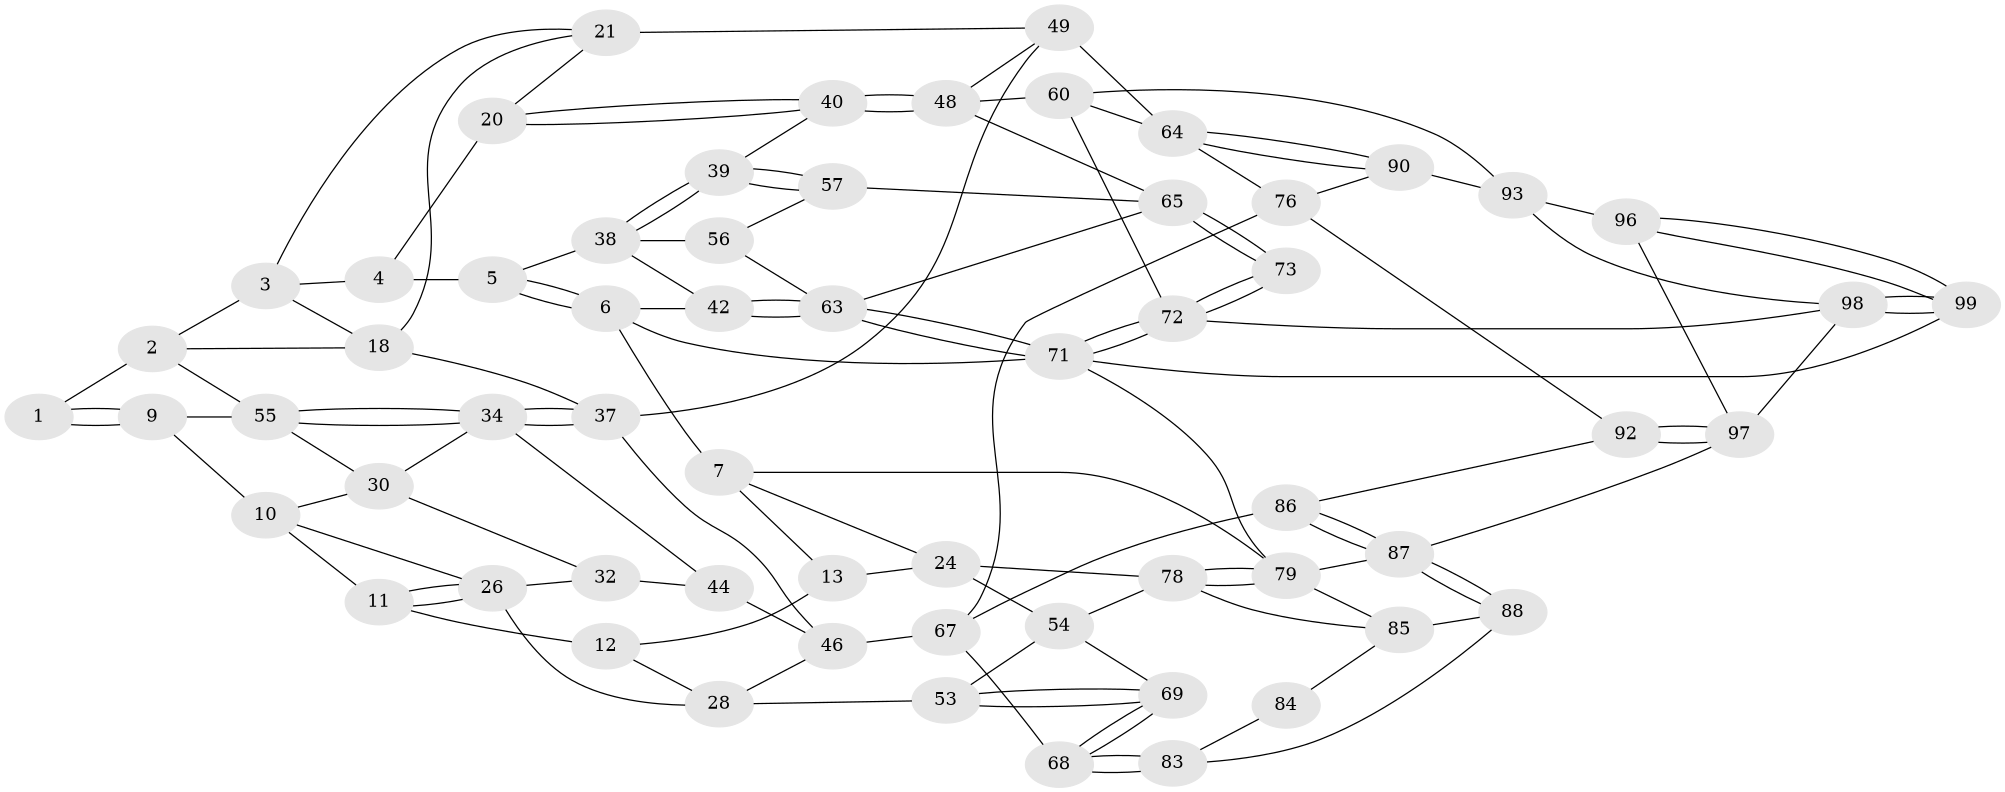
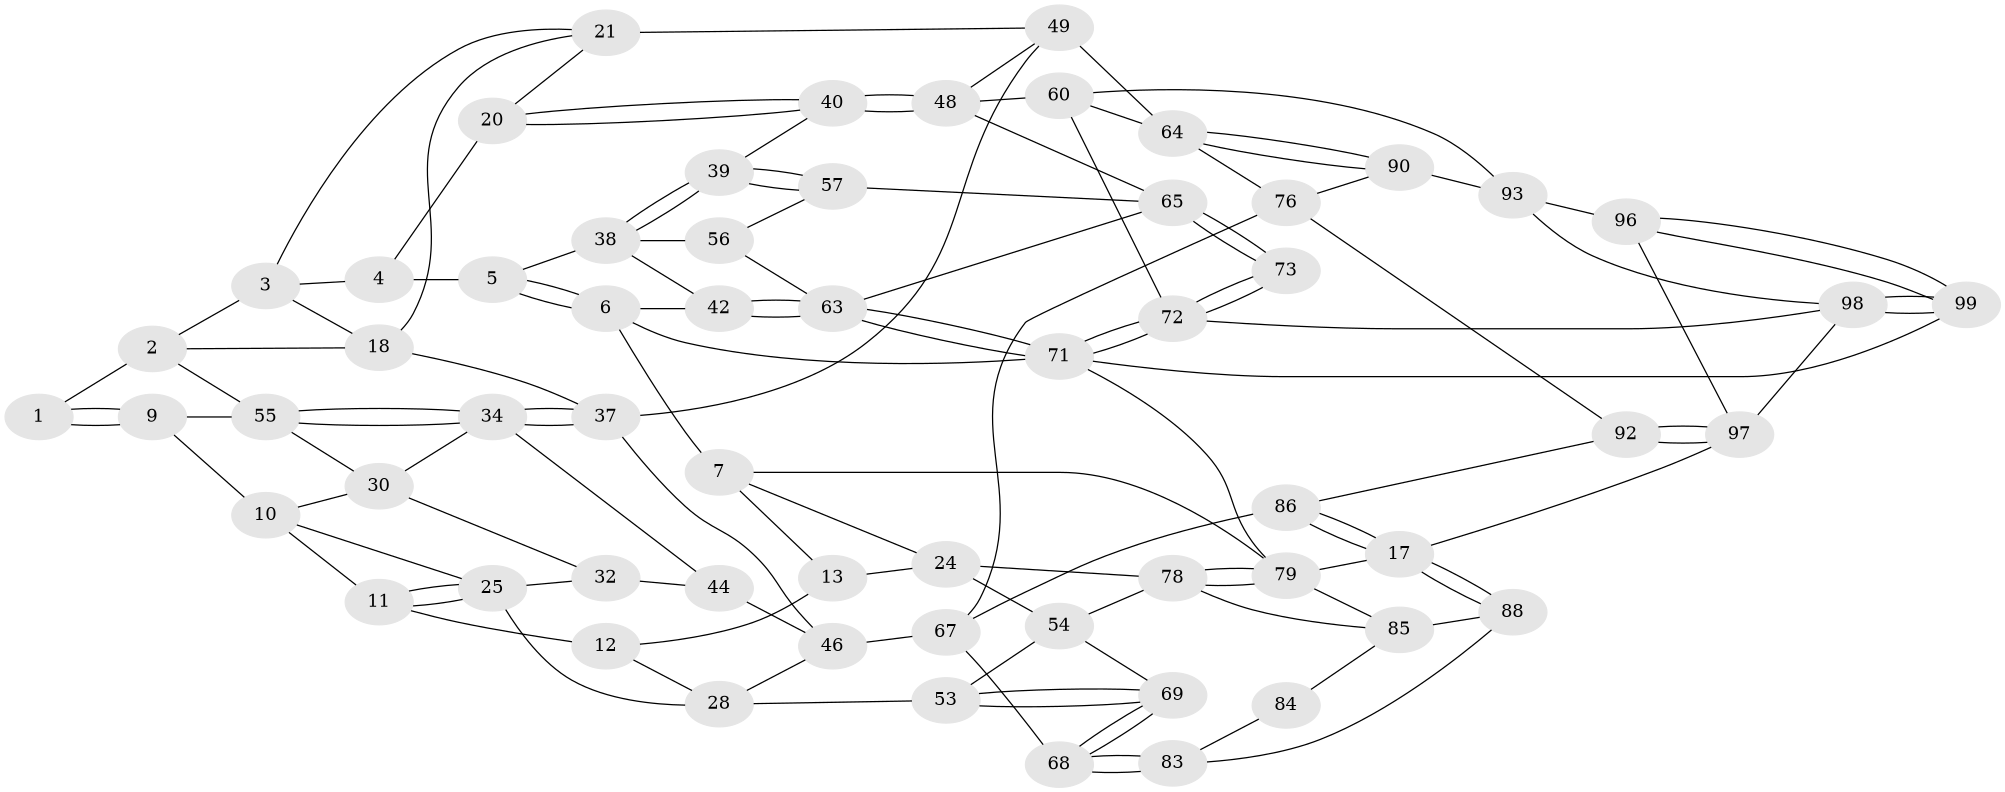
node "87": label "87" -> "17"
node "26": label "26" -> "25"
